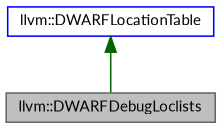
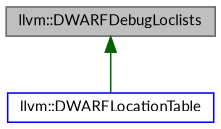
edge "llvm::DWARFDebugLoclists" -> "llvm::DWARFLocationTable": reversed
